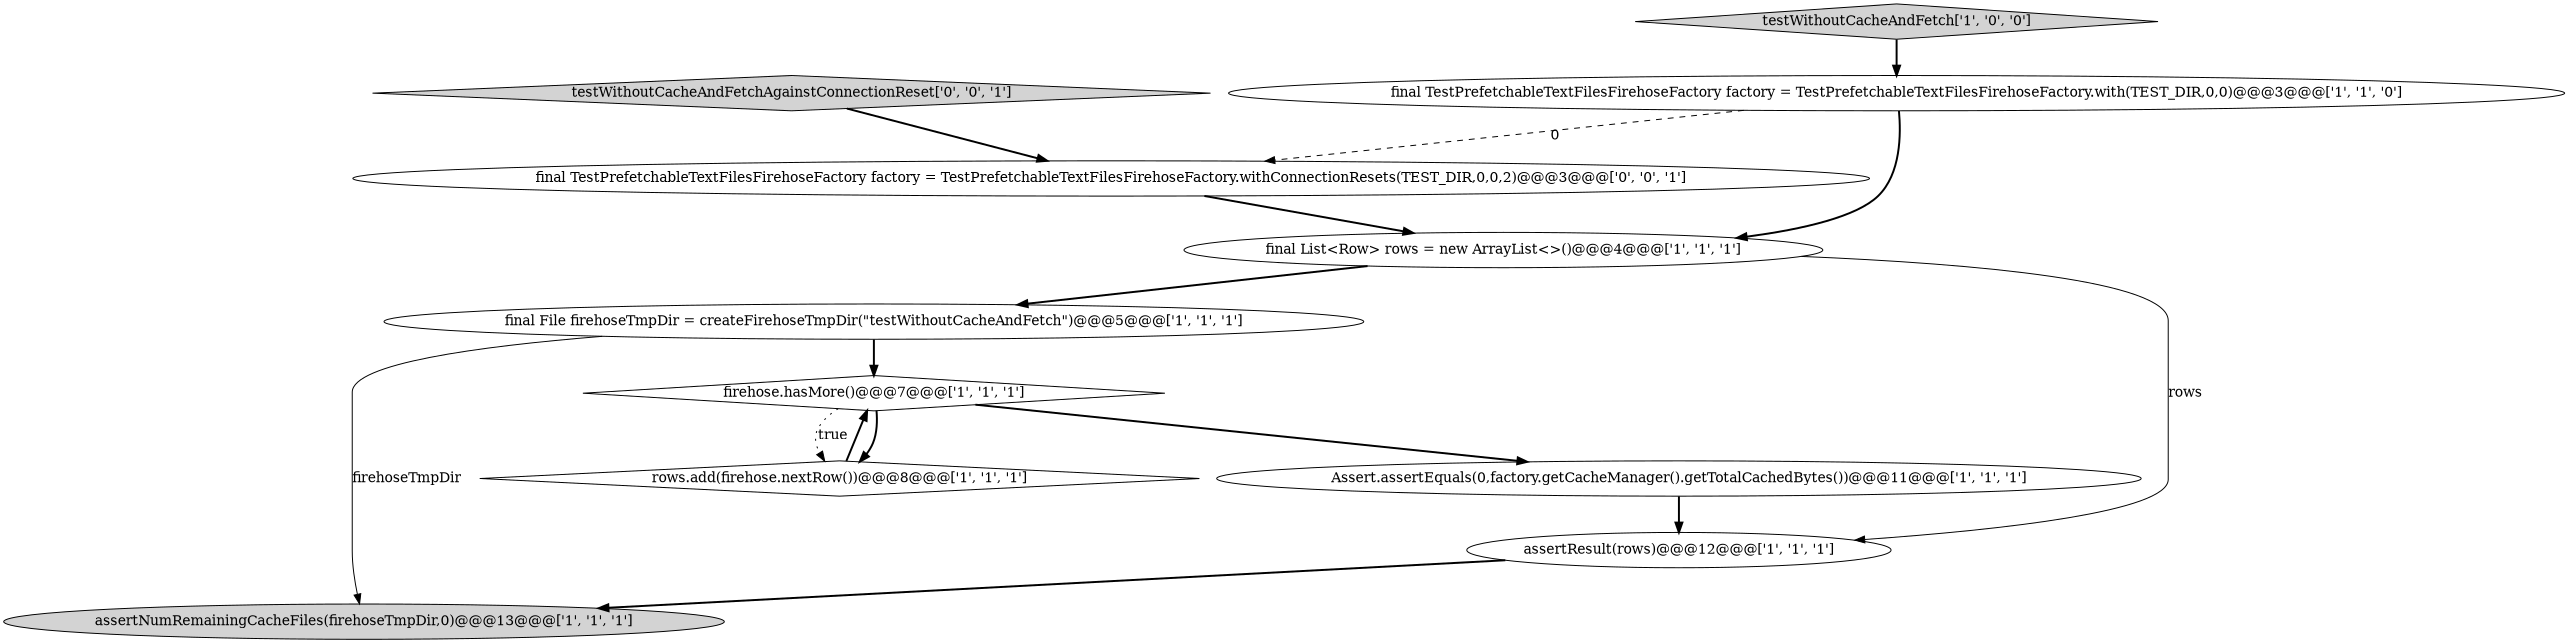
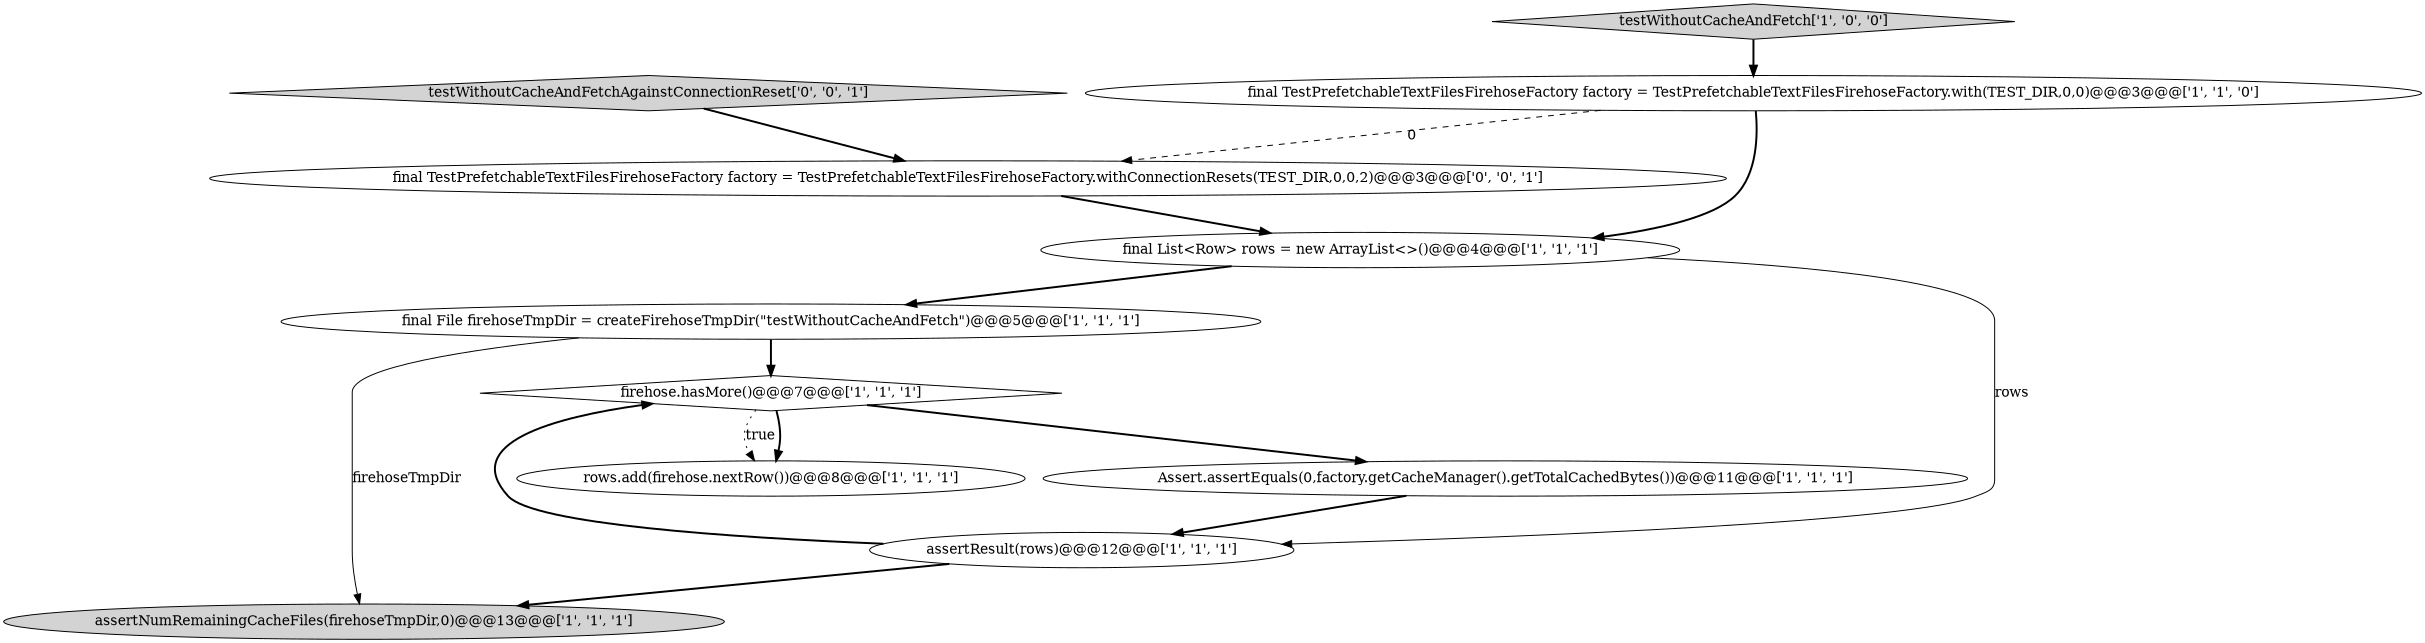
edge "rows.add(firehose.nextRow())@@@8@@@['1', '1', '1']" -> "firehose.hasMore()@@@7@@@['1', '1', '1']": now "assertResult(rows)@@@12@@@['1', '1', '1']" -> "firehose.hasMore()@@@7@@@['1', '1', '1']"
node "rows.add(firehose.nextRow())@@@8@@@['1', '1', '1']": shape diamond -> ellipse
